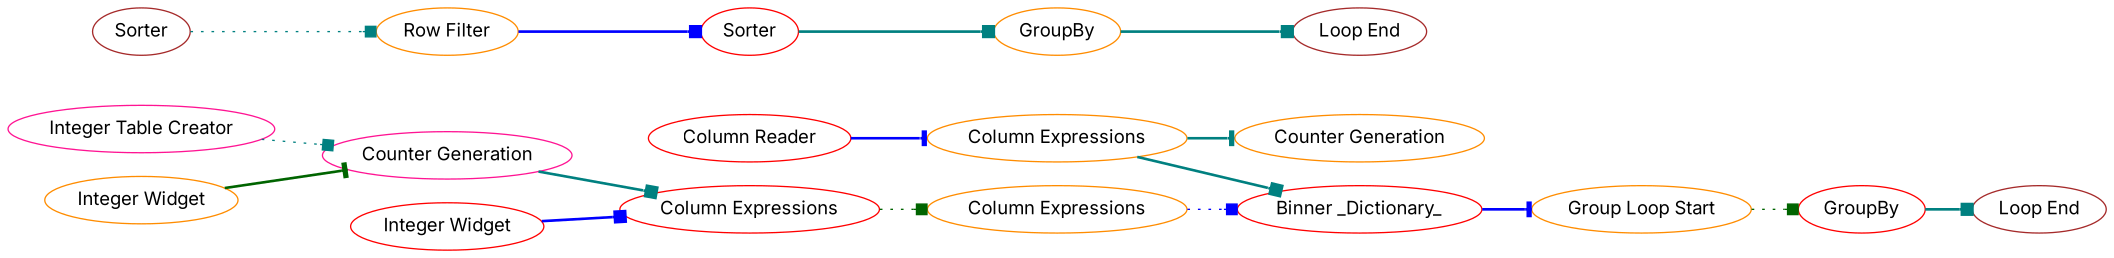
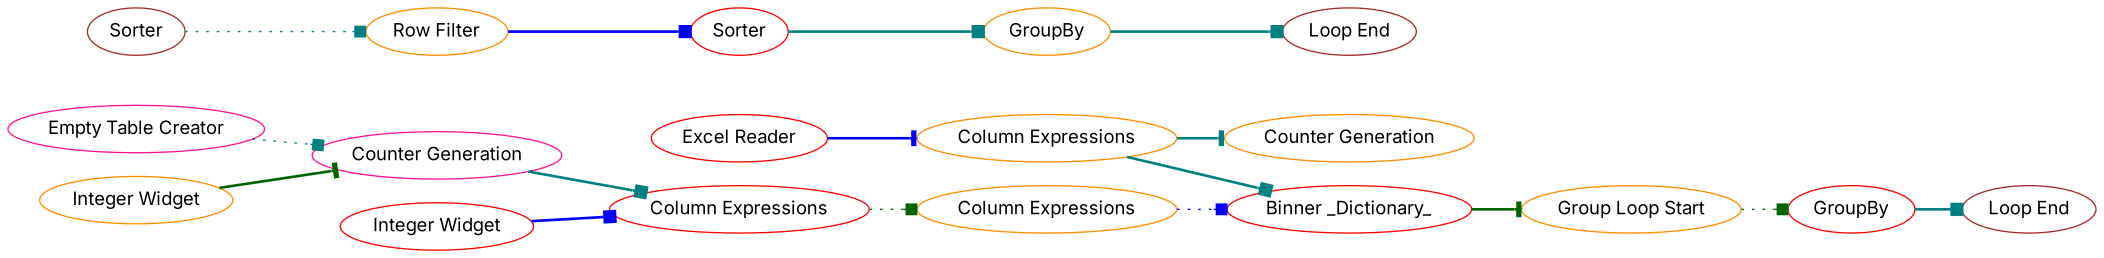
node "Integer Table Creator": label "Integer Table Creator" -> "Empty Table Creator"
node "Column Reader": label "Column Reader" -> "Excel Reader"
edge "Binner _Dictionary_" -> "Group Loop Start": color blue -> darkgreen
